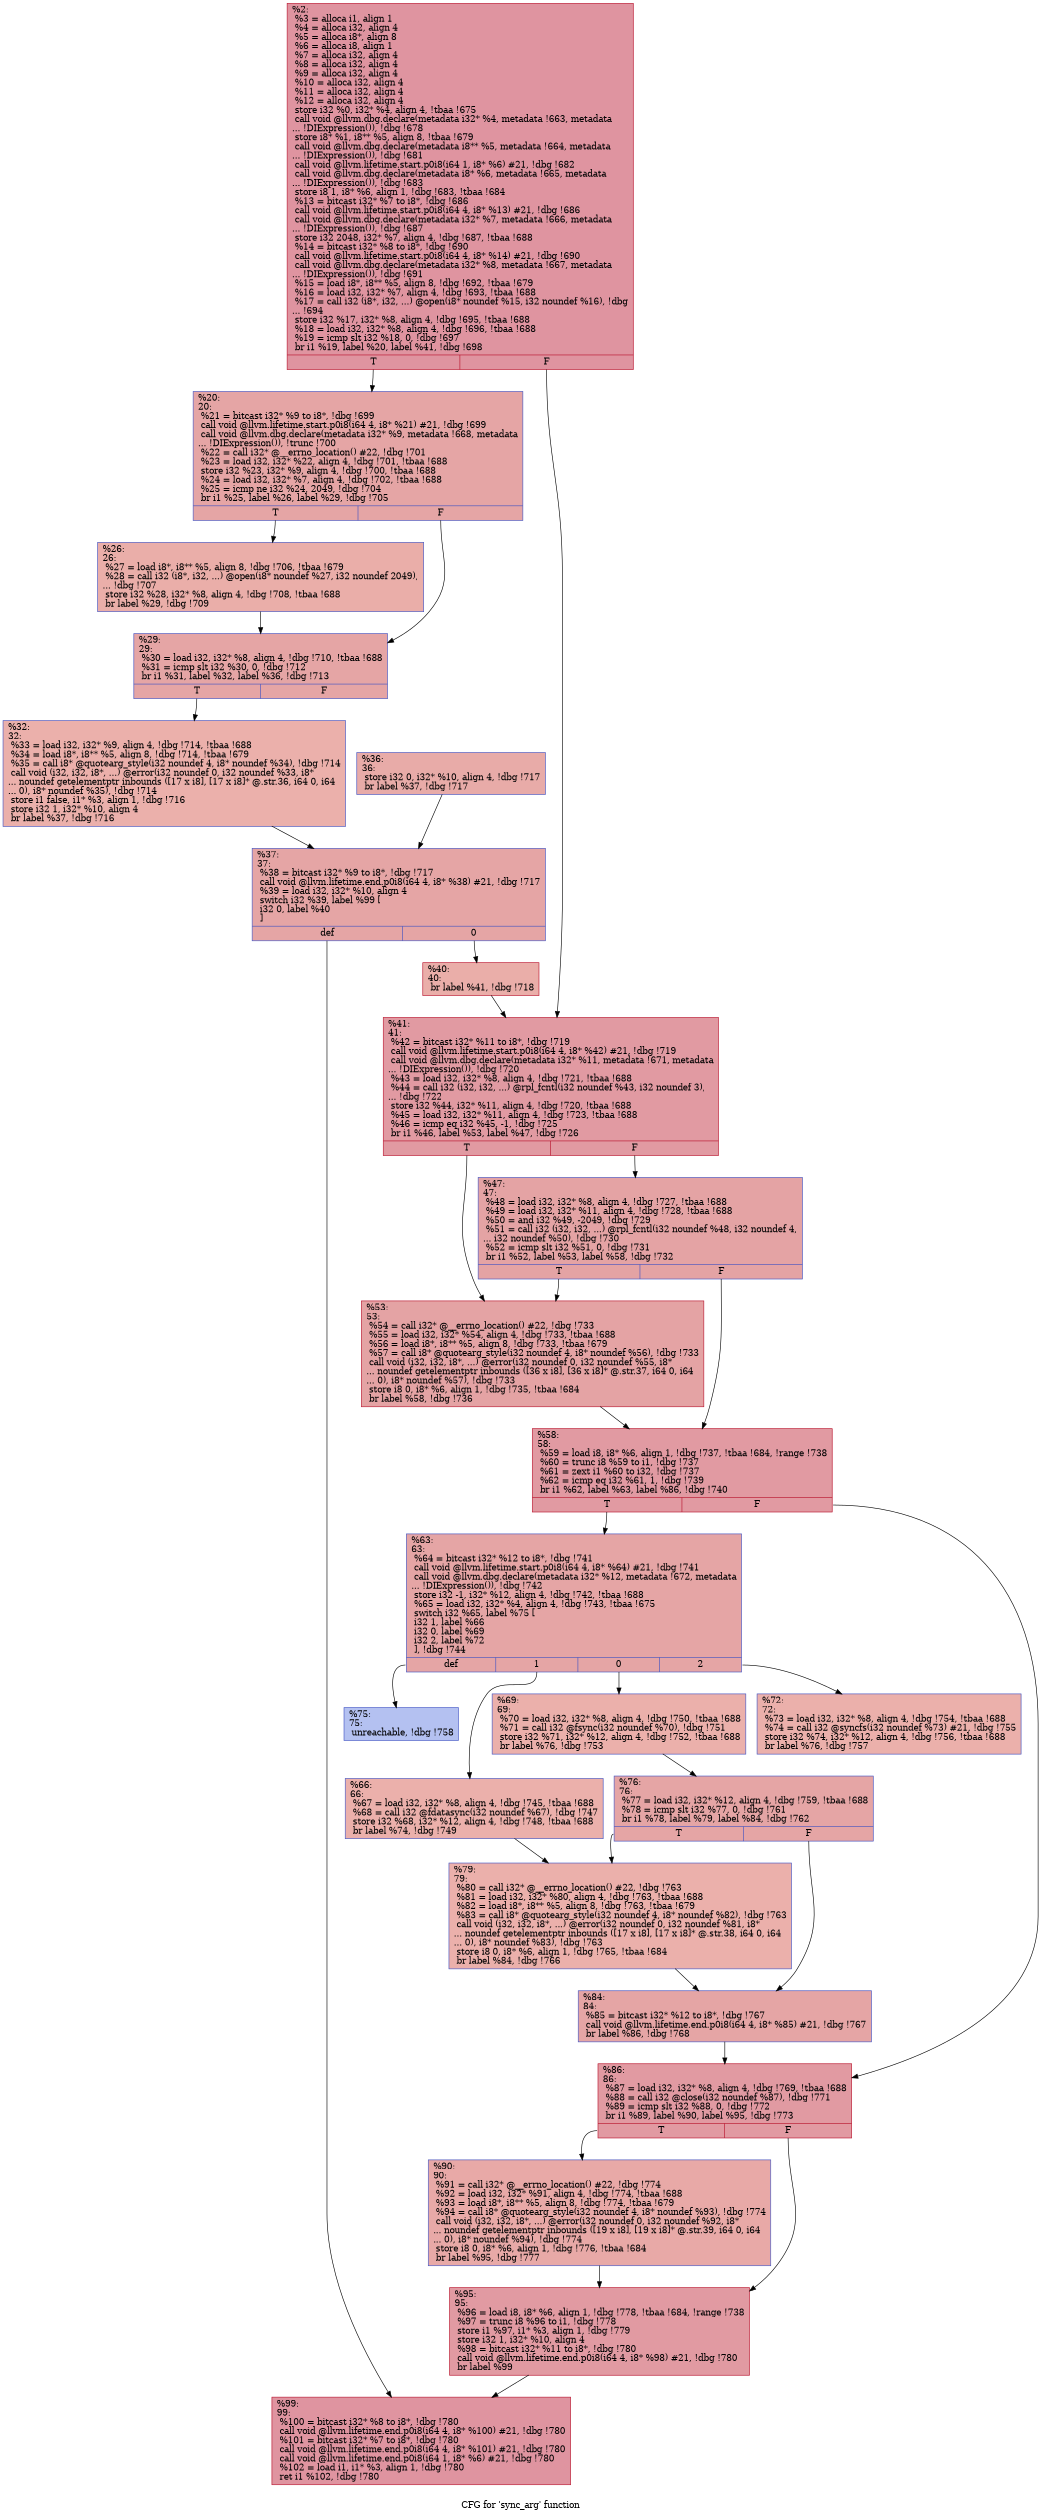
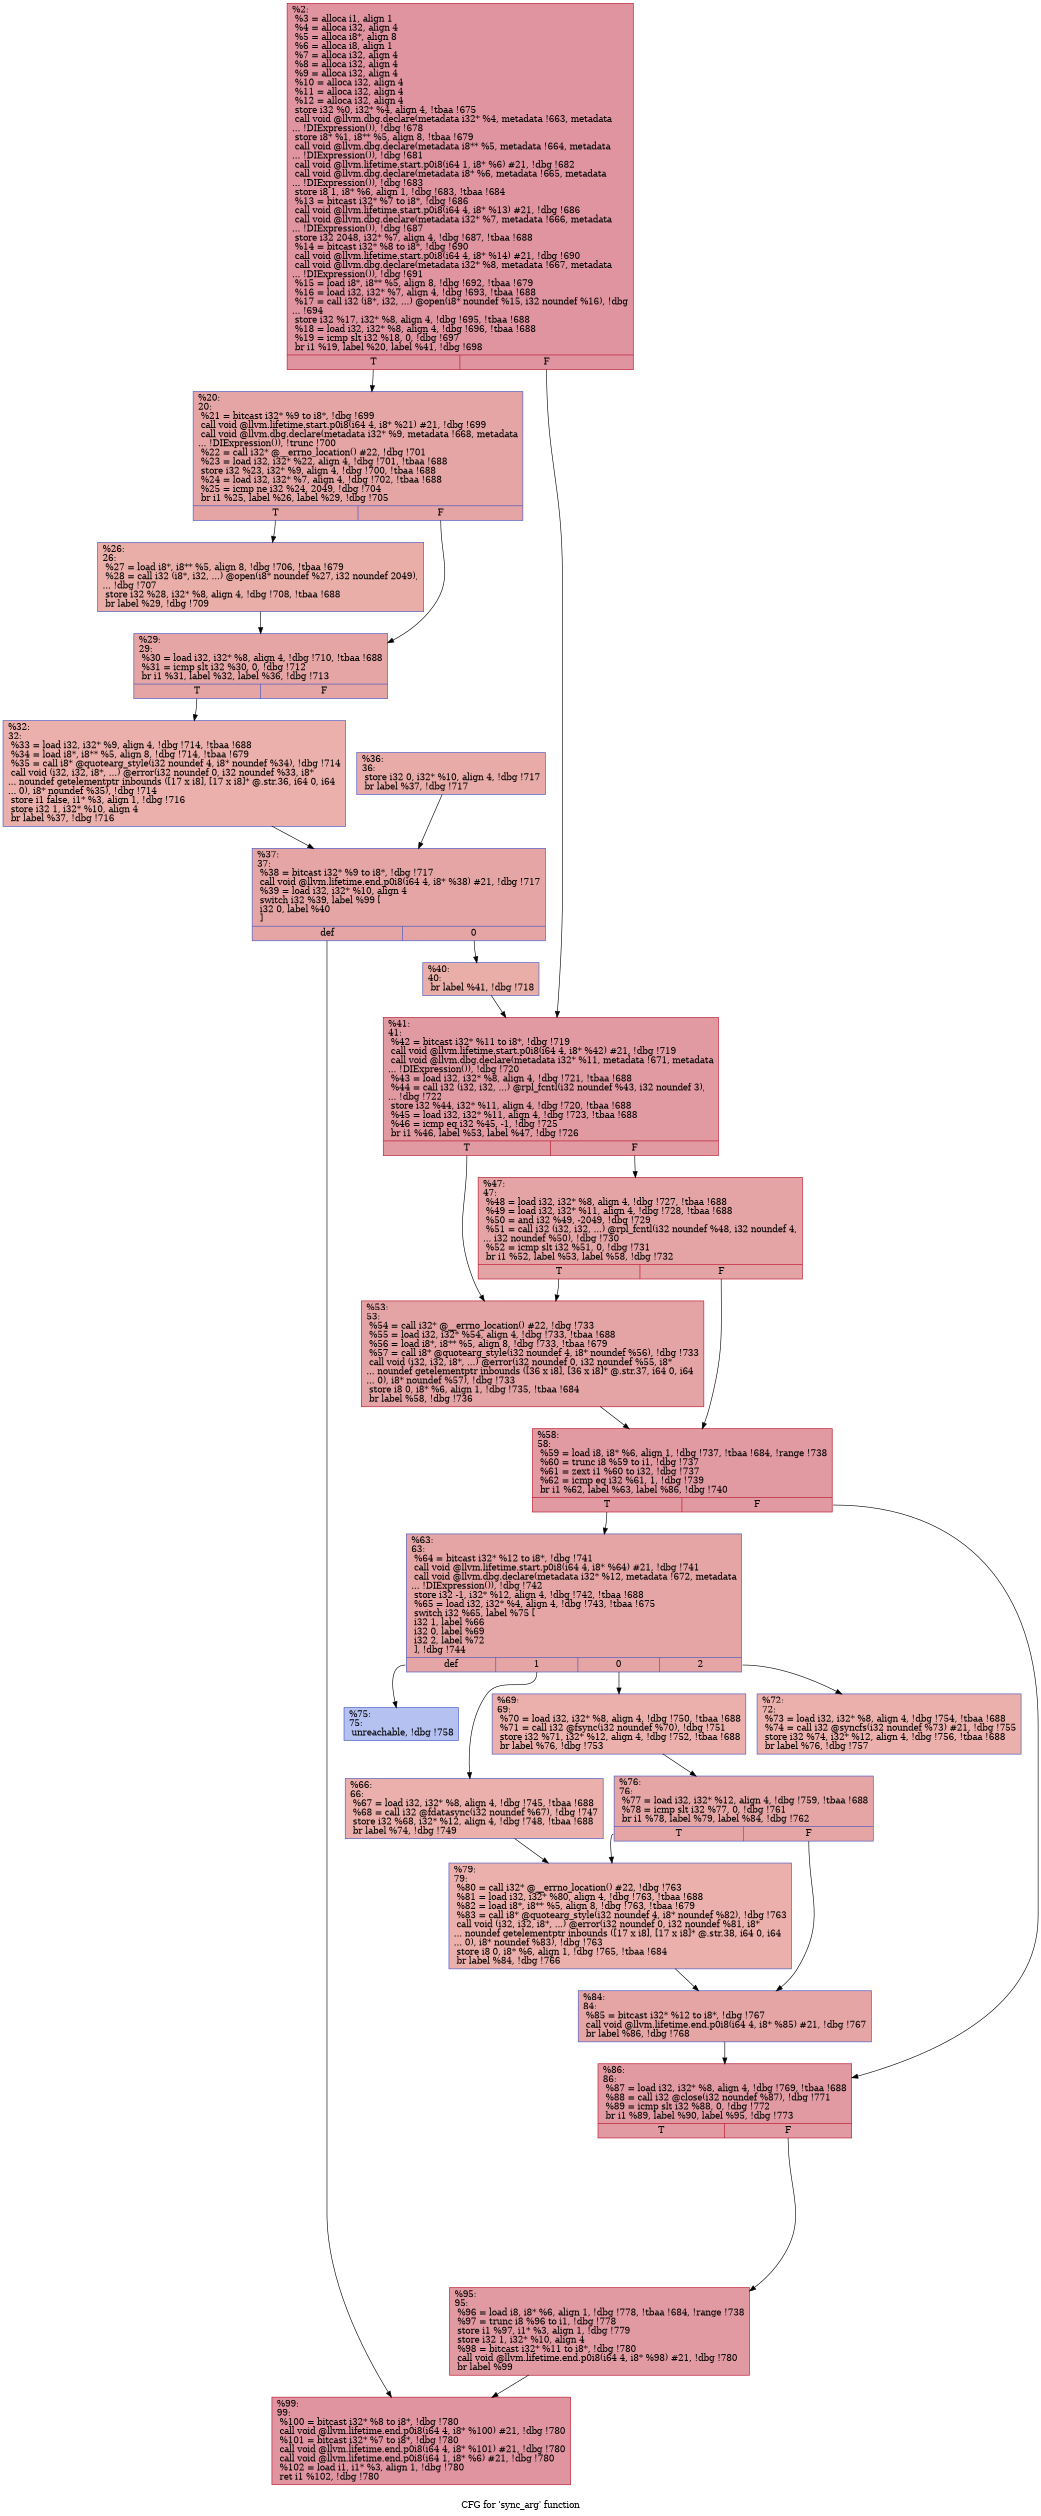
node "%40:": color #b70d28ff -> #3d50c3ff
node "%47:": color #3d50c3ff -> #b70d28ff
node "%90:": removed
